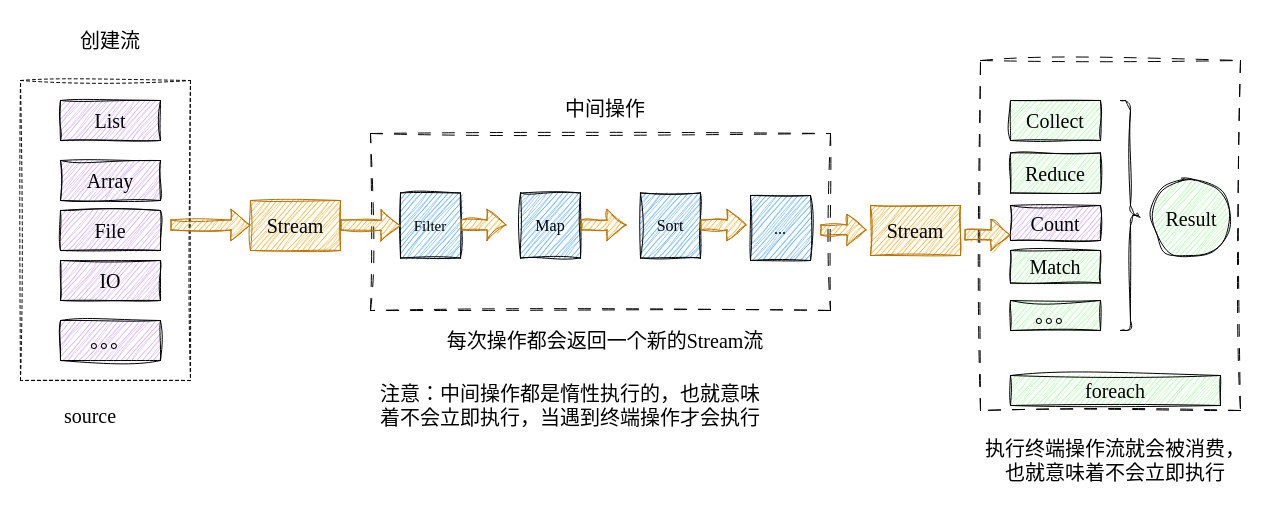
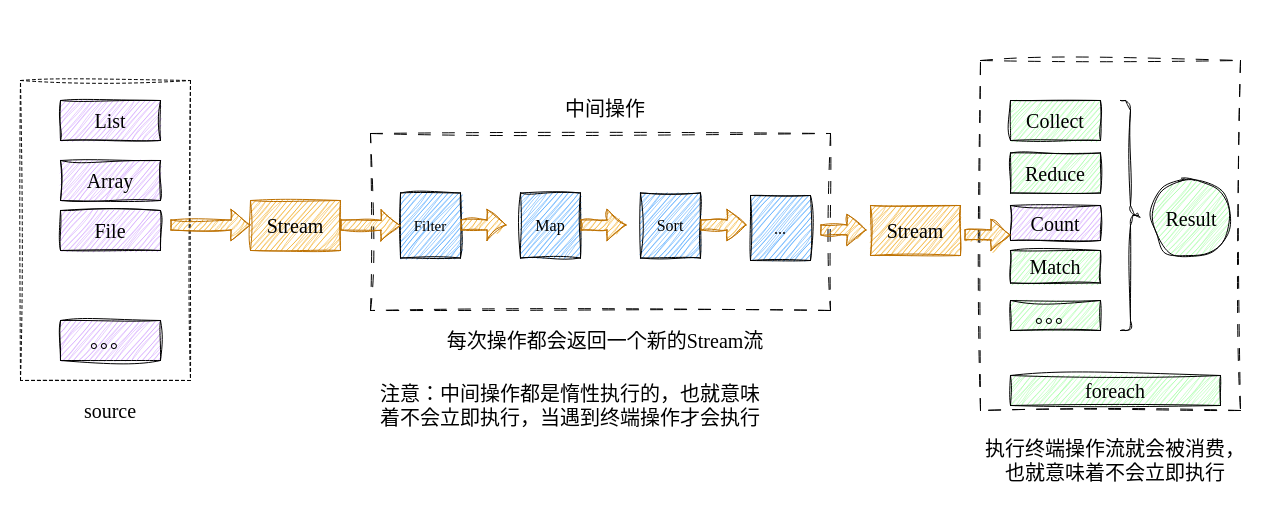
node "创建流": removed
node "IO": removed
node "source": moved (91, 416) -> (111, 411)
